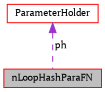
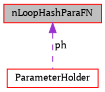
edge "nLoopHashParaFN" -> "ParameterHolder": reversed
